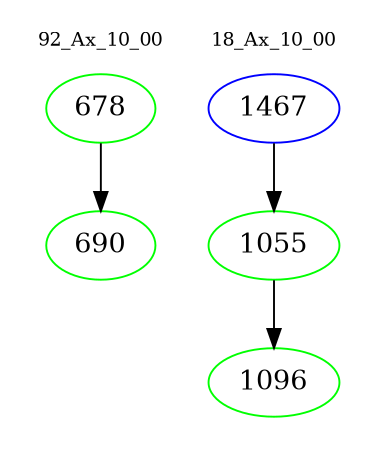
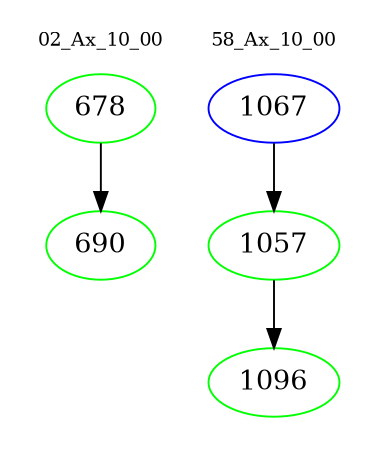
cluster "92_Ax_10_00": label "92_Ax_10_00" -> "02_Ax_10_00"
cluster "18_Ax_10_00": label "18_Ax_10_00" -> "58_Ax_10_00"
node "1467": label "1467" -> "1067"
node "1055": label "1055" -> "1057"
